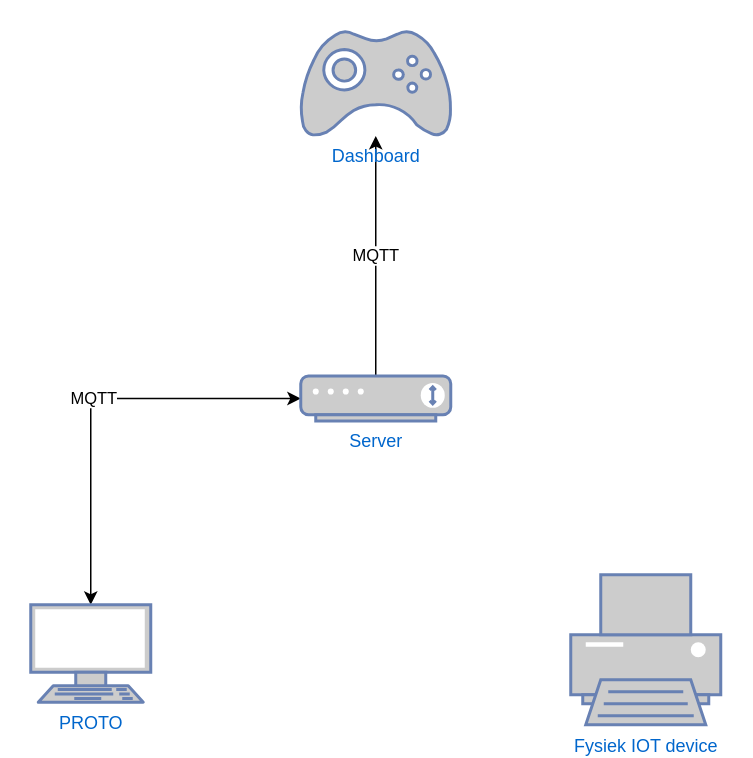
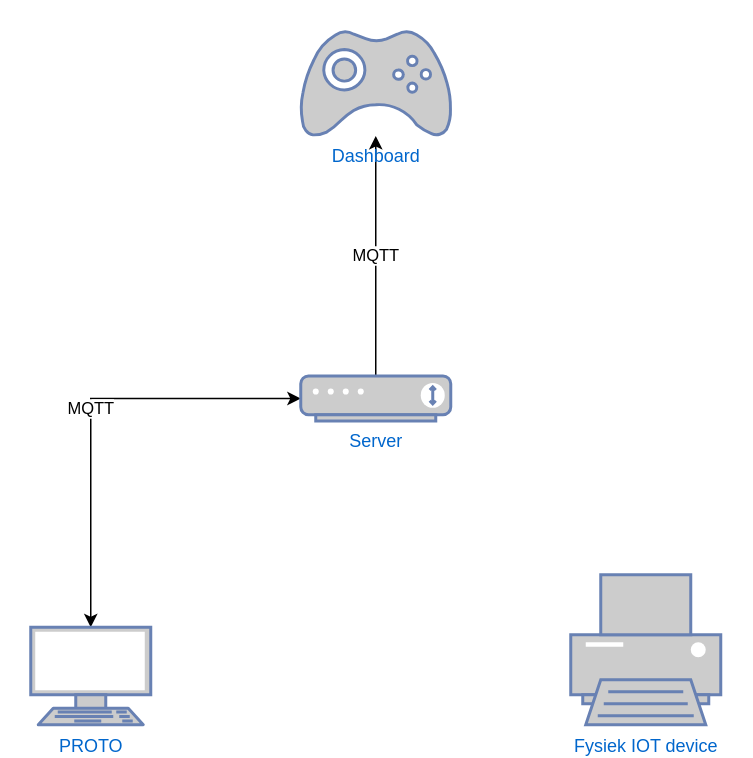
node "PROTO": moved (91, 653) -> (91, 676)
